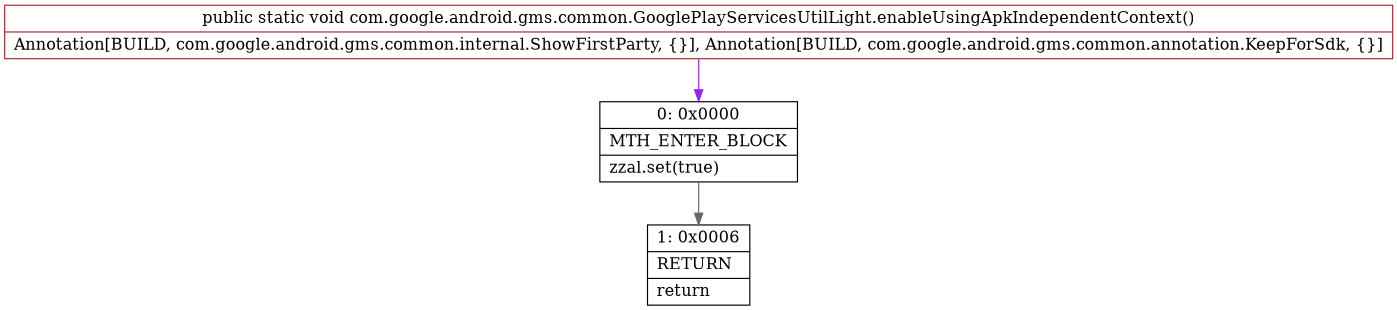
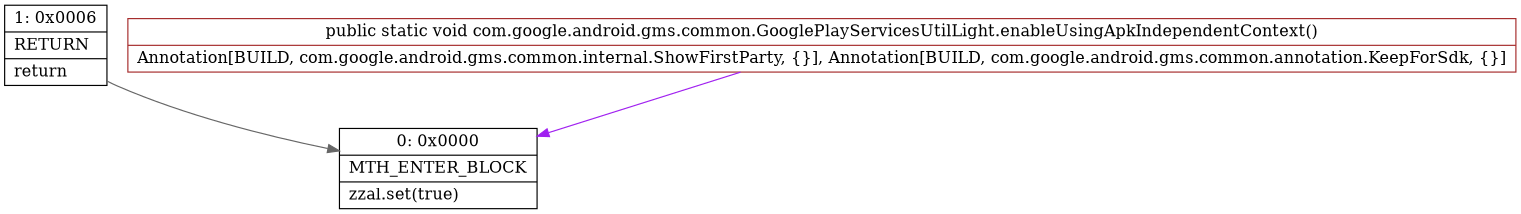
edge "0: 0x0000" -> "1: 0x0006": reversed
